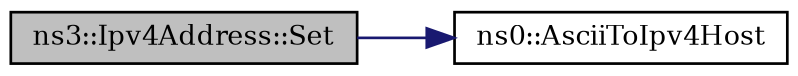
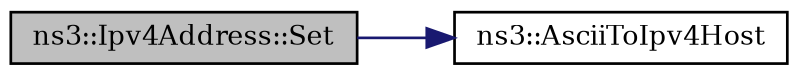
node "ns0::AsciiToIpv4Host": label "ns0::AsciiToIpv4Host" -> "ns3::AsciiToIpv4Host"
